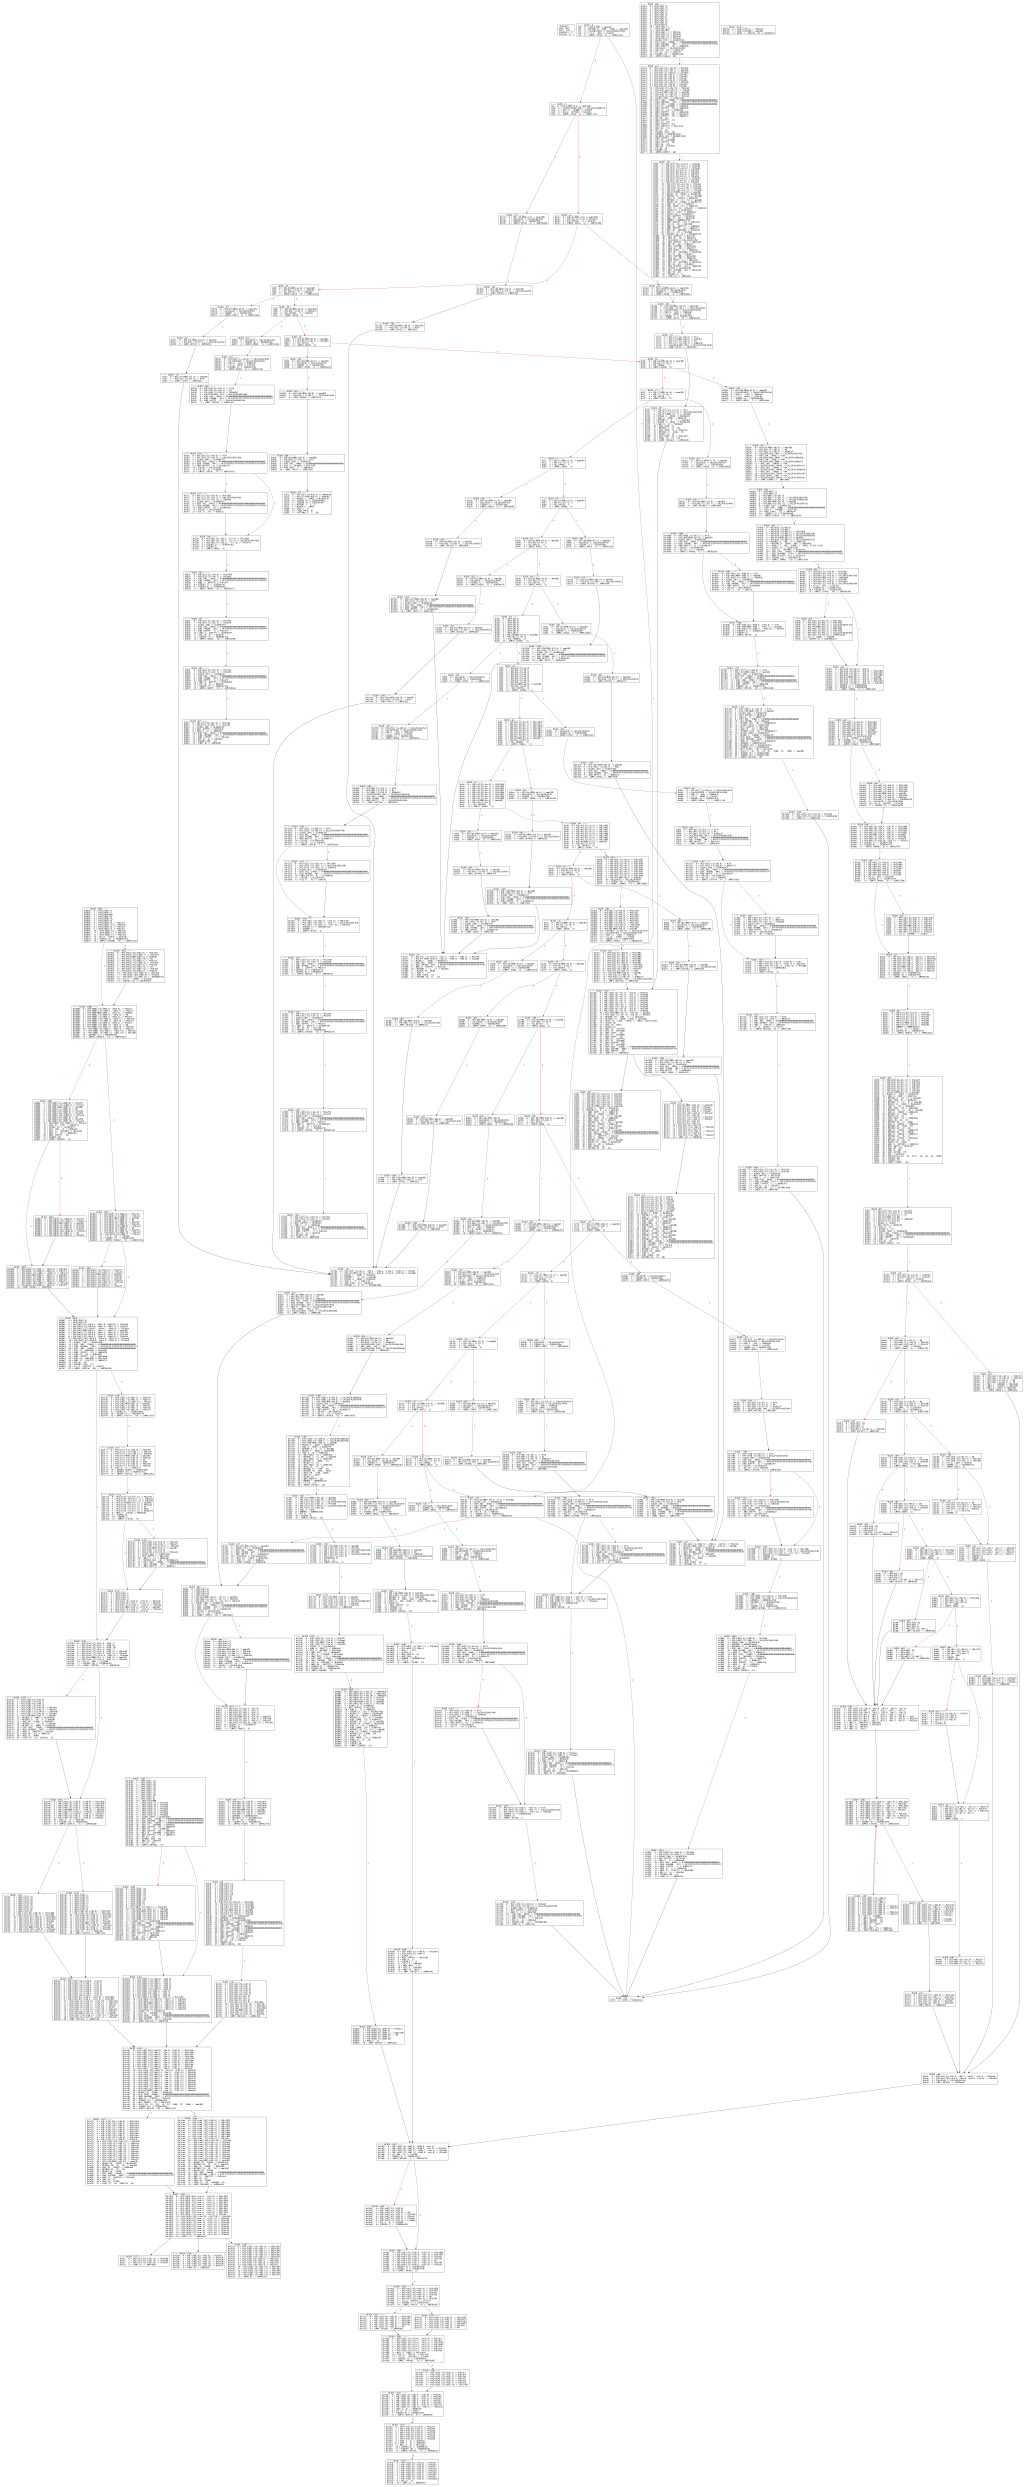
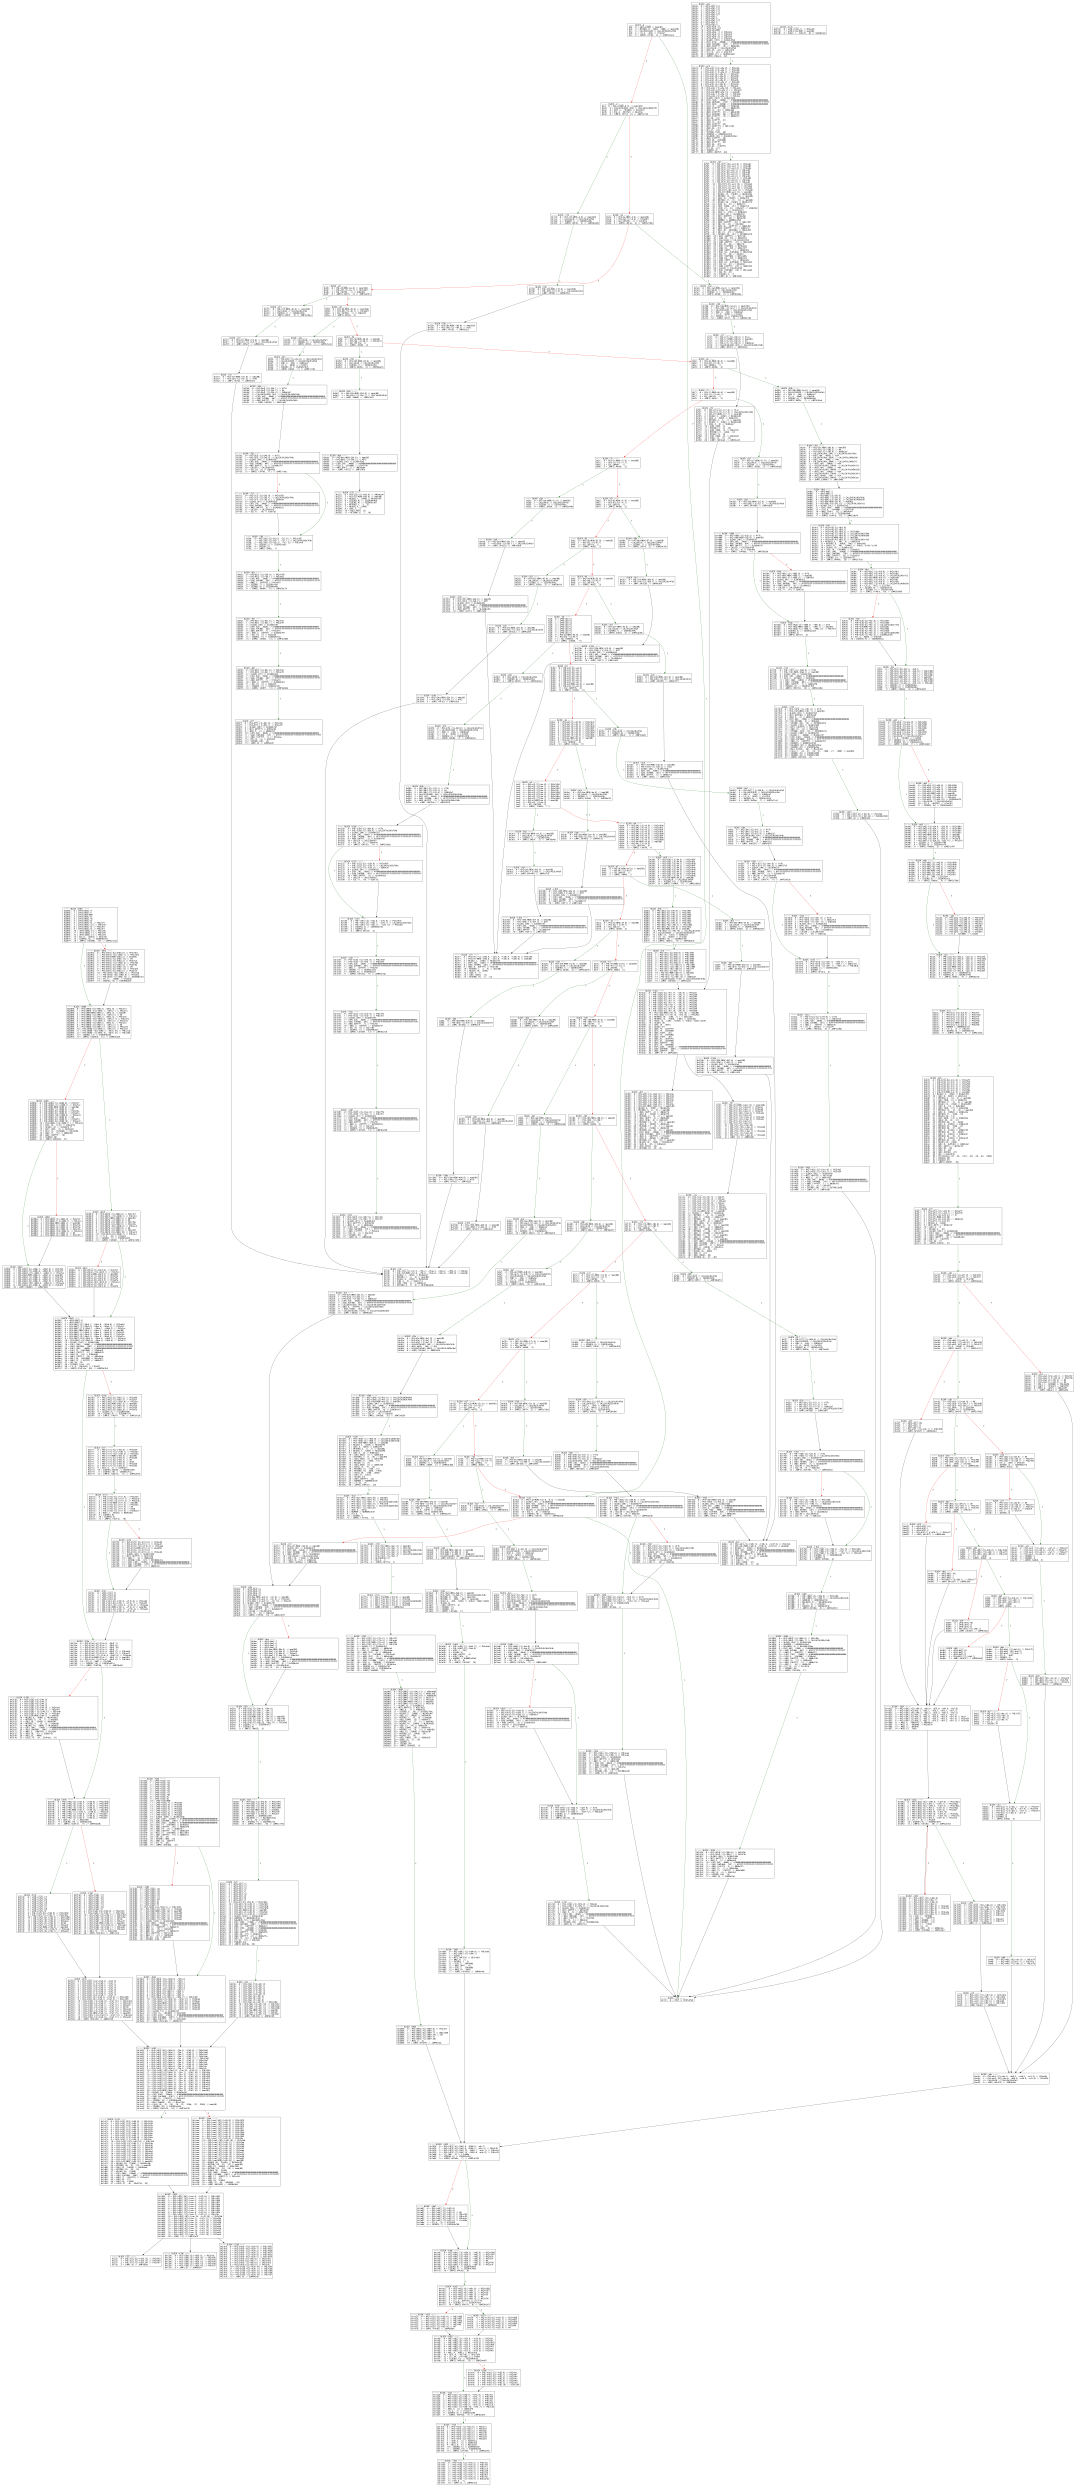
node "_dispatch": removed
